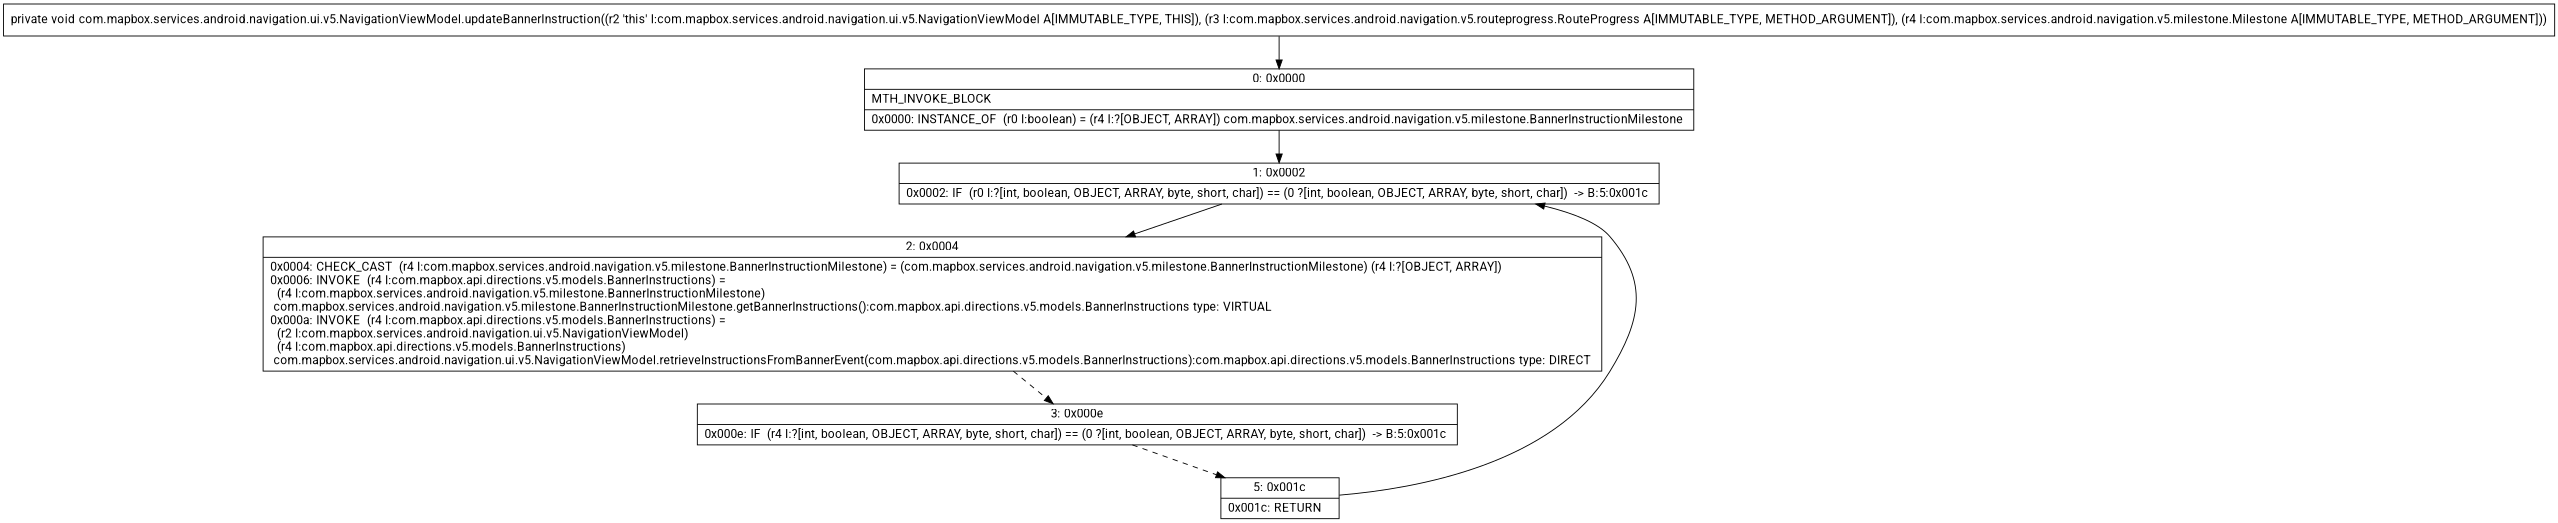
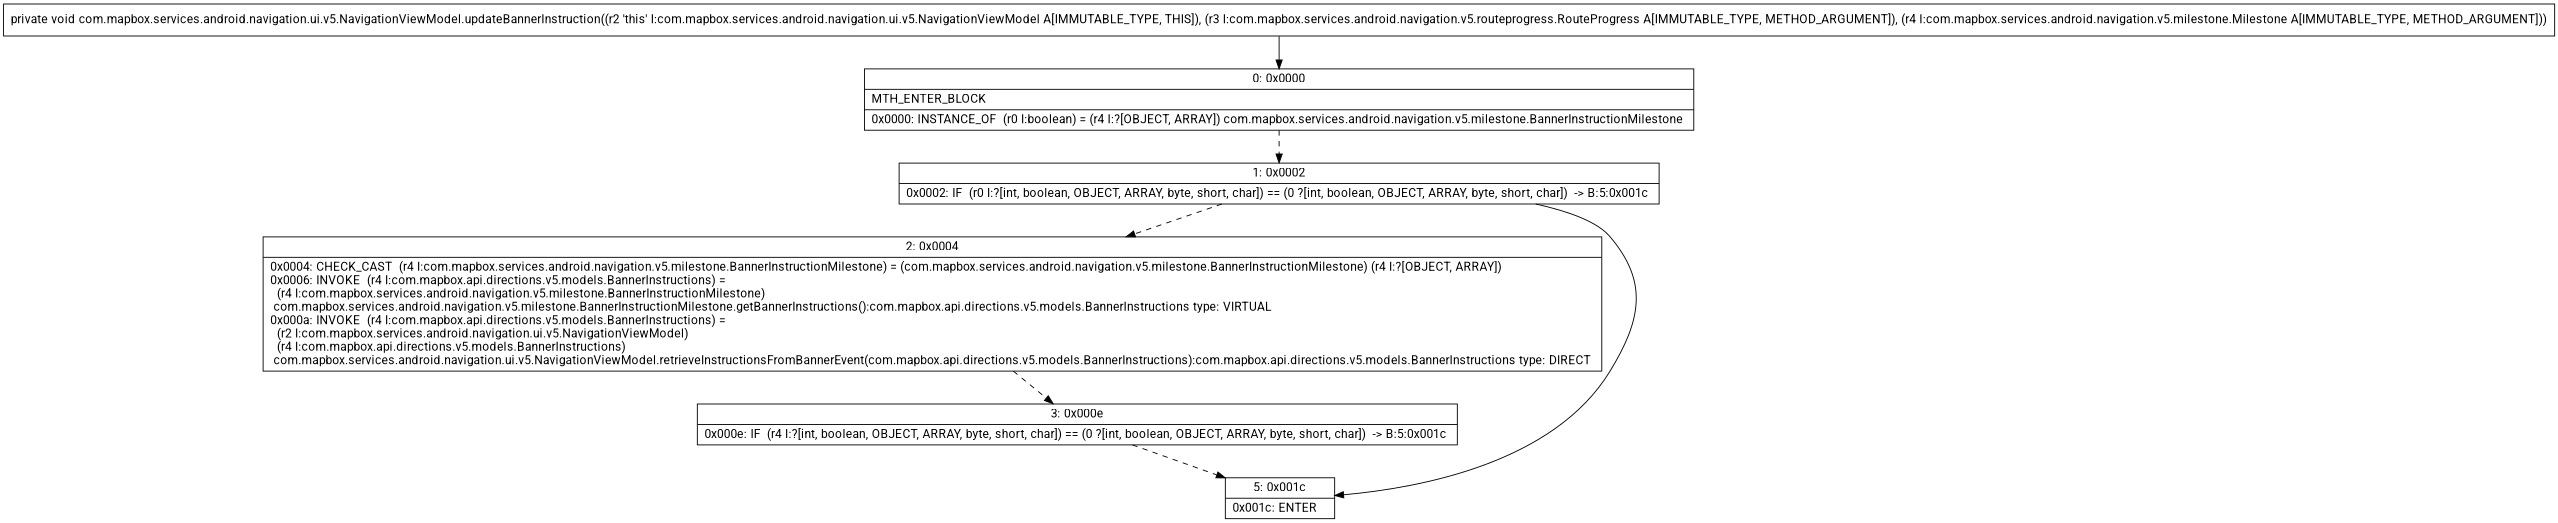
node "0: 0x0000": text "MTH_INVOKE_BLOCK" -> "MTH_ENTER_BLOCK"
edge "0: 0x0000" -> "1: 0x0002": style solid -> dashed
edge "1: 0x0002" -> "2: 0x0004": style solid -> dashed
edge "5: 0x001c" -> "1: 0x0002": reversed
node "5: 0x001c": text "0x001c: RETURN" -> "0x001c: ENTER"
